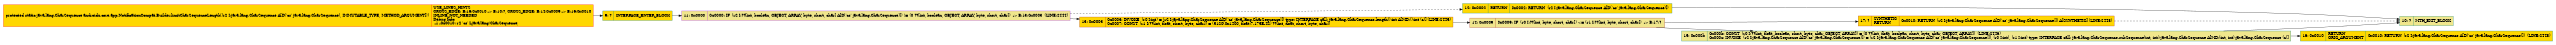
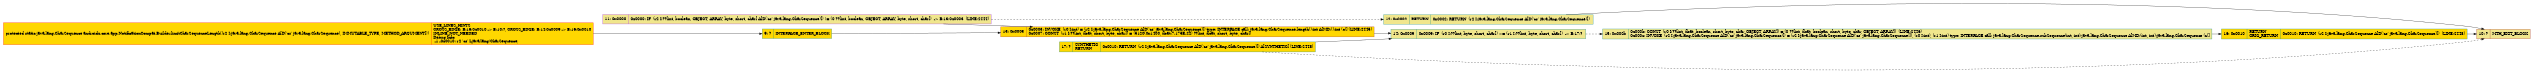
node "12: 0x0002": fillcolor gold -> khaki
edge "9: ?" -> "11: 0x0000": now "9: ?" -> "13: 0x0003"
node "17: ?": color brown -> teal
node "10: ?": color teal -> brown
edge "14: 0x0009" -> "17: ?": reversed
node "14: 0x0009": color brown -> teal
edge "15: 0x000b" -> "10: ?": now "16: 0x0010" -> "10: ?"
edge "14: 0x0009" -> "15: 0x000b": style solid -> dashed
node "16: 0x0010": text "ORIG_ARGUMENT" -> "ORIG_RETURN"
